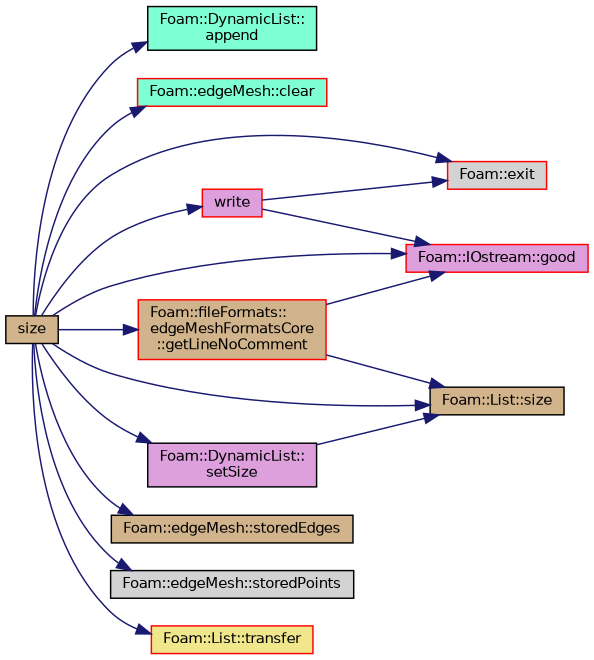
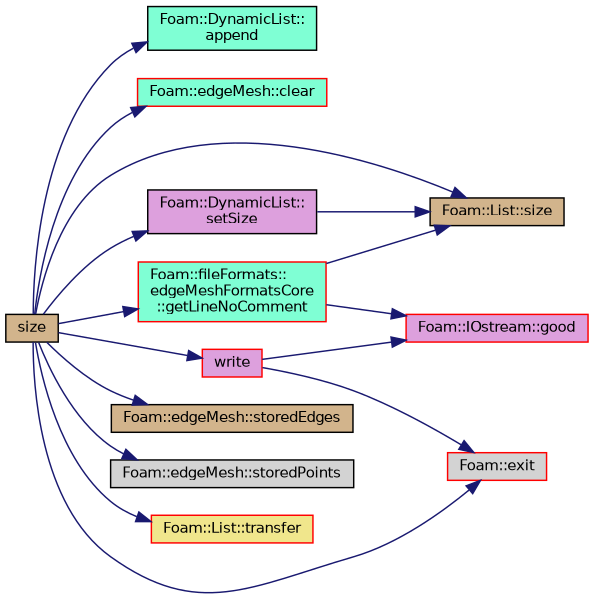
edge "size" -> "Foam::IOstream::good": removed
node "Foam::fileFormats:: edgeMeshFormatsCore ::getLineNoComment": fillcolor tan -> aquamarine
